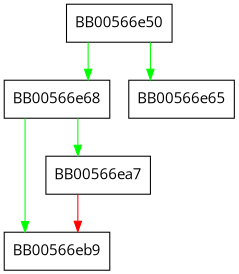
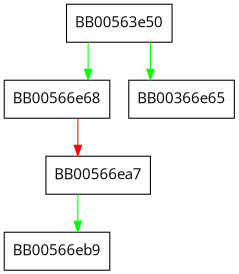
node "BB00566e50": label "BB00566e50" -> "BB00563e50"
node "BB00566e65": label "BB00566e65" -> "BB00366e65"
edge "BB00566e68" -> "BB00566ea7": color green -> red
edge "BB00566e68" -> "BB00566eb9": removed
edge "BB00566ea7" -> "BB00566eb9": color red -> green
